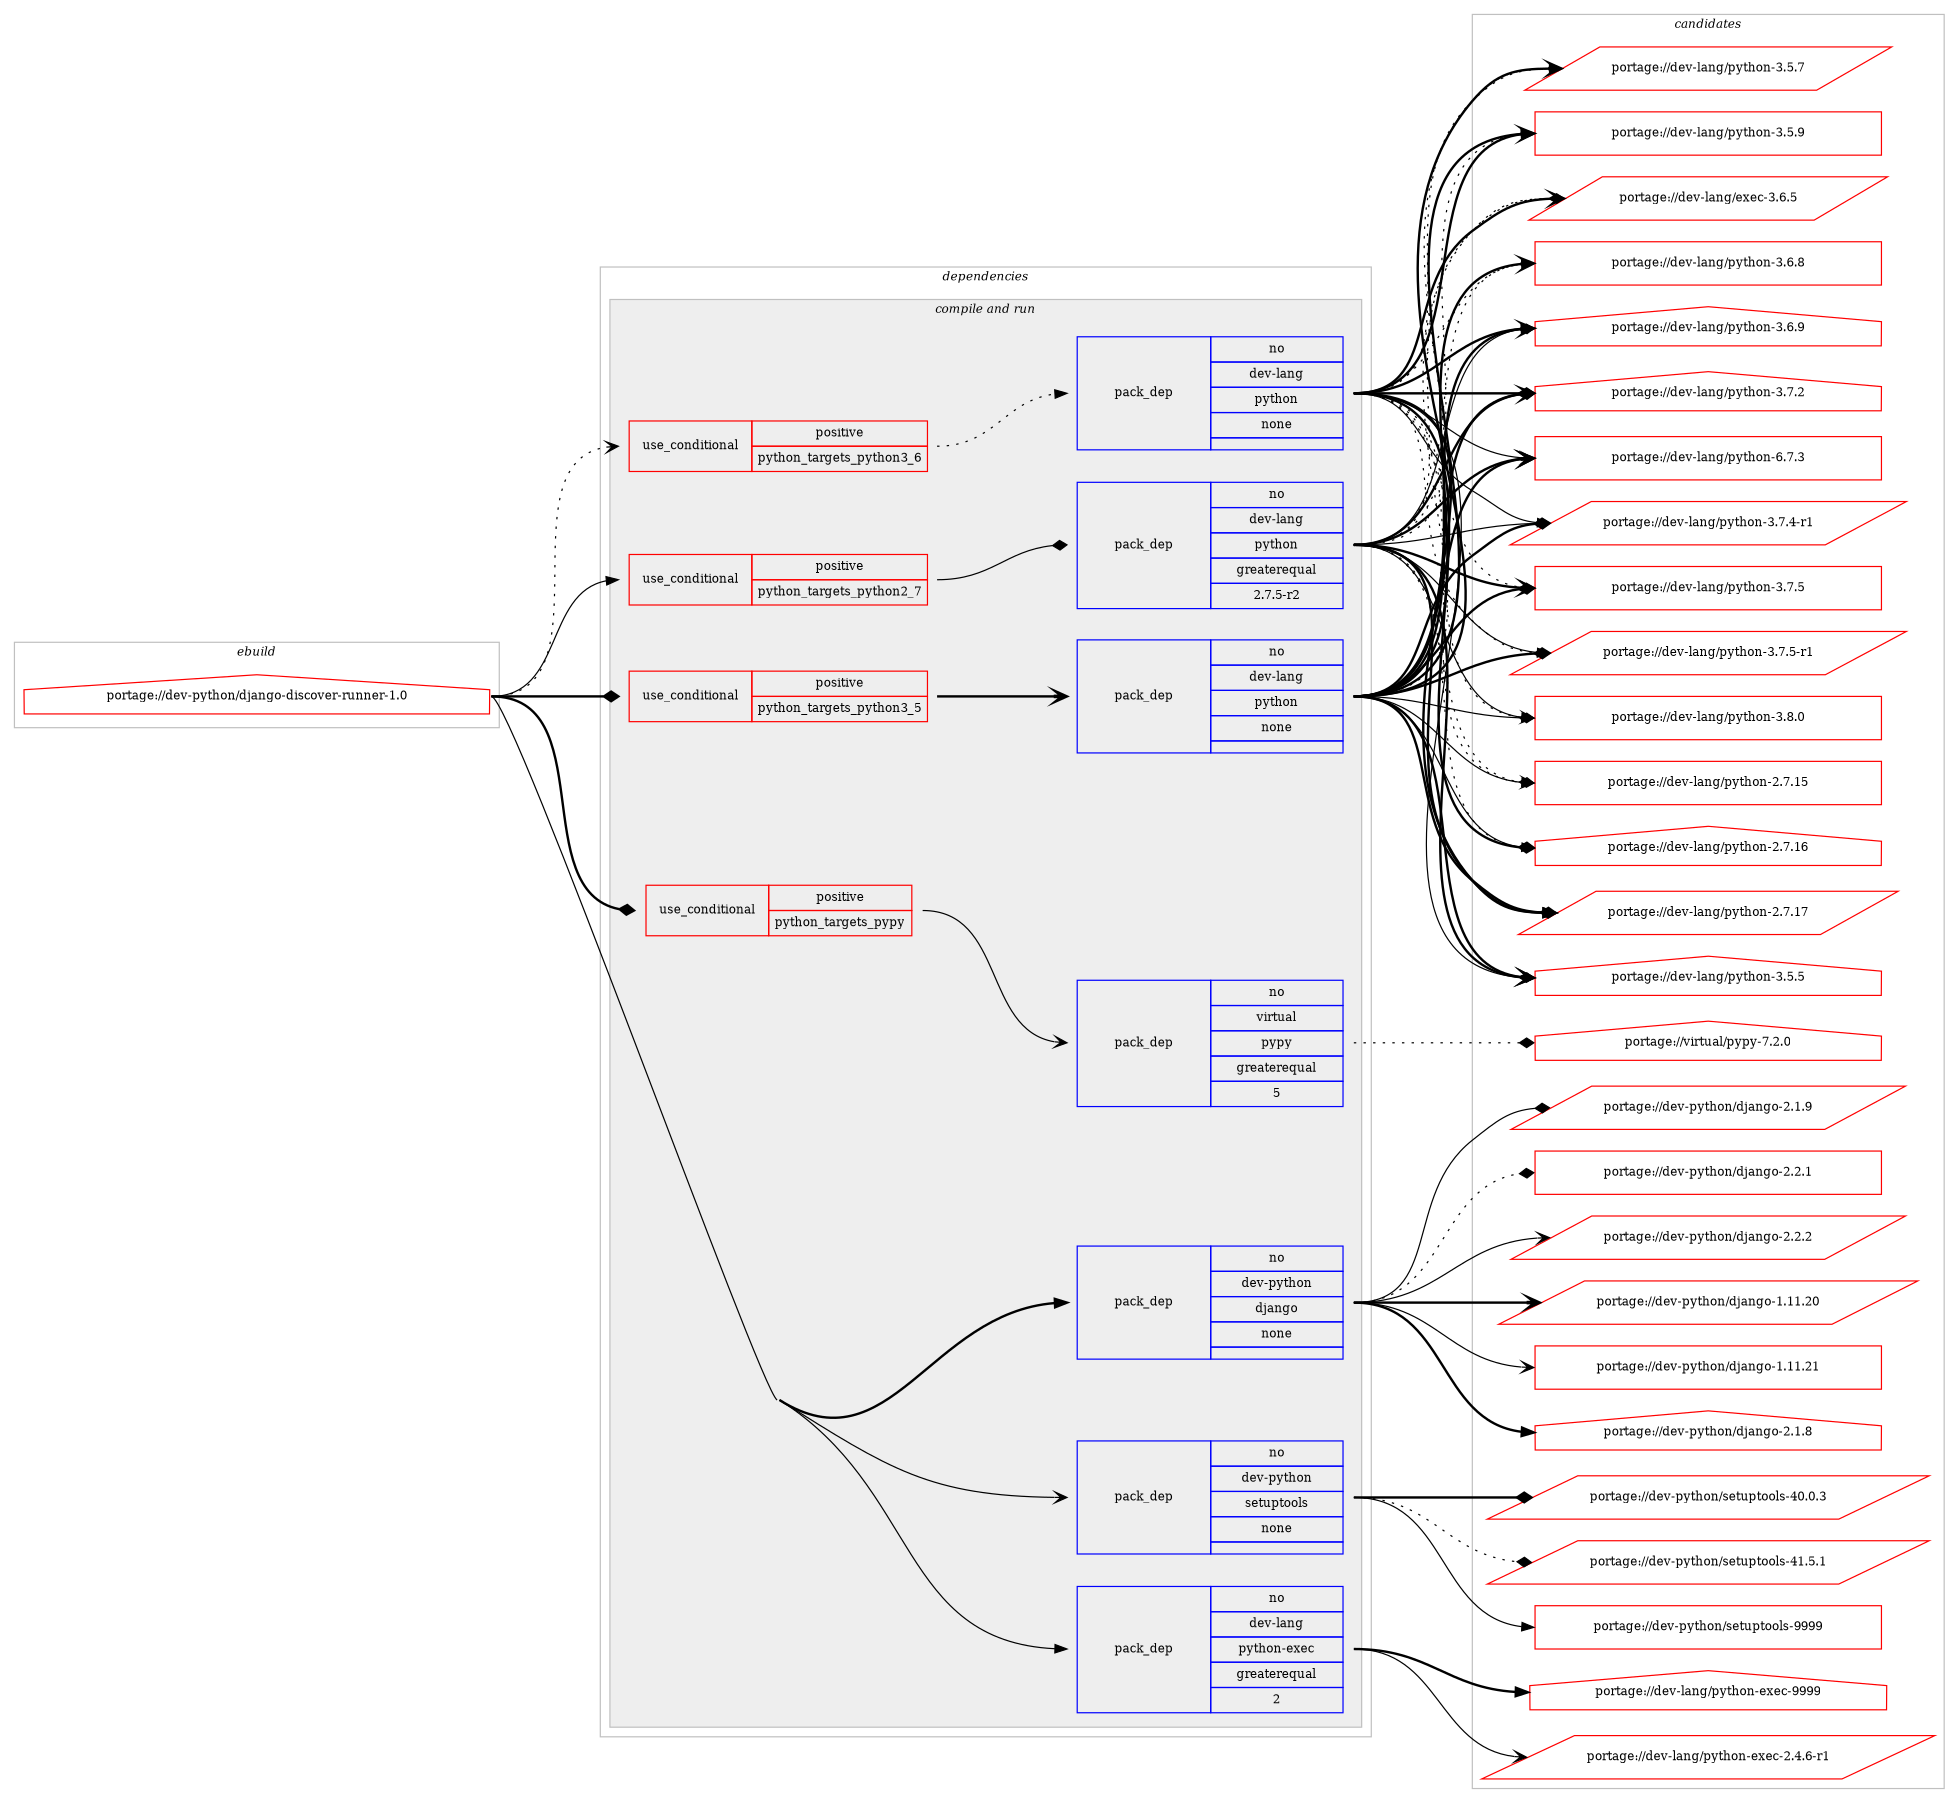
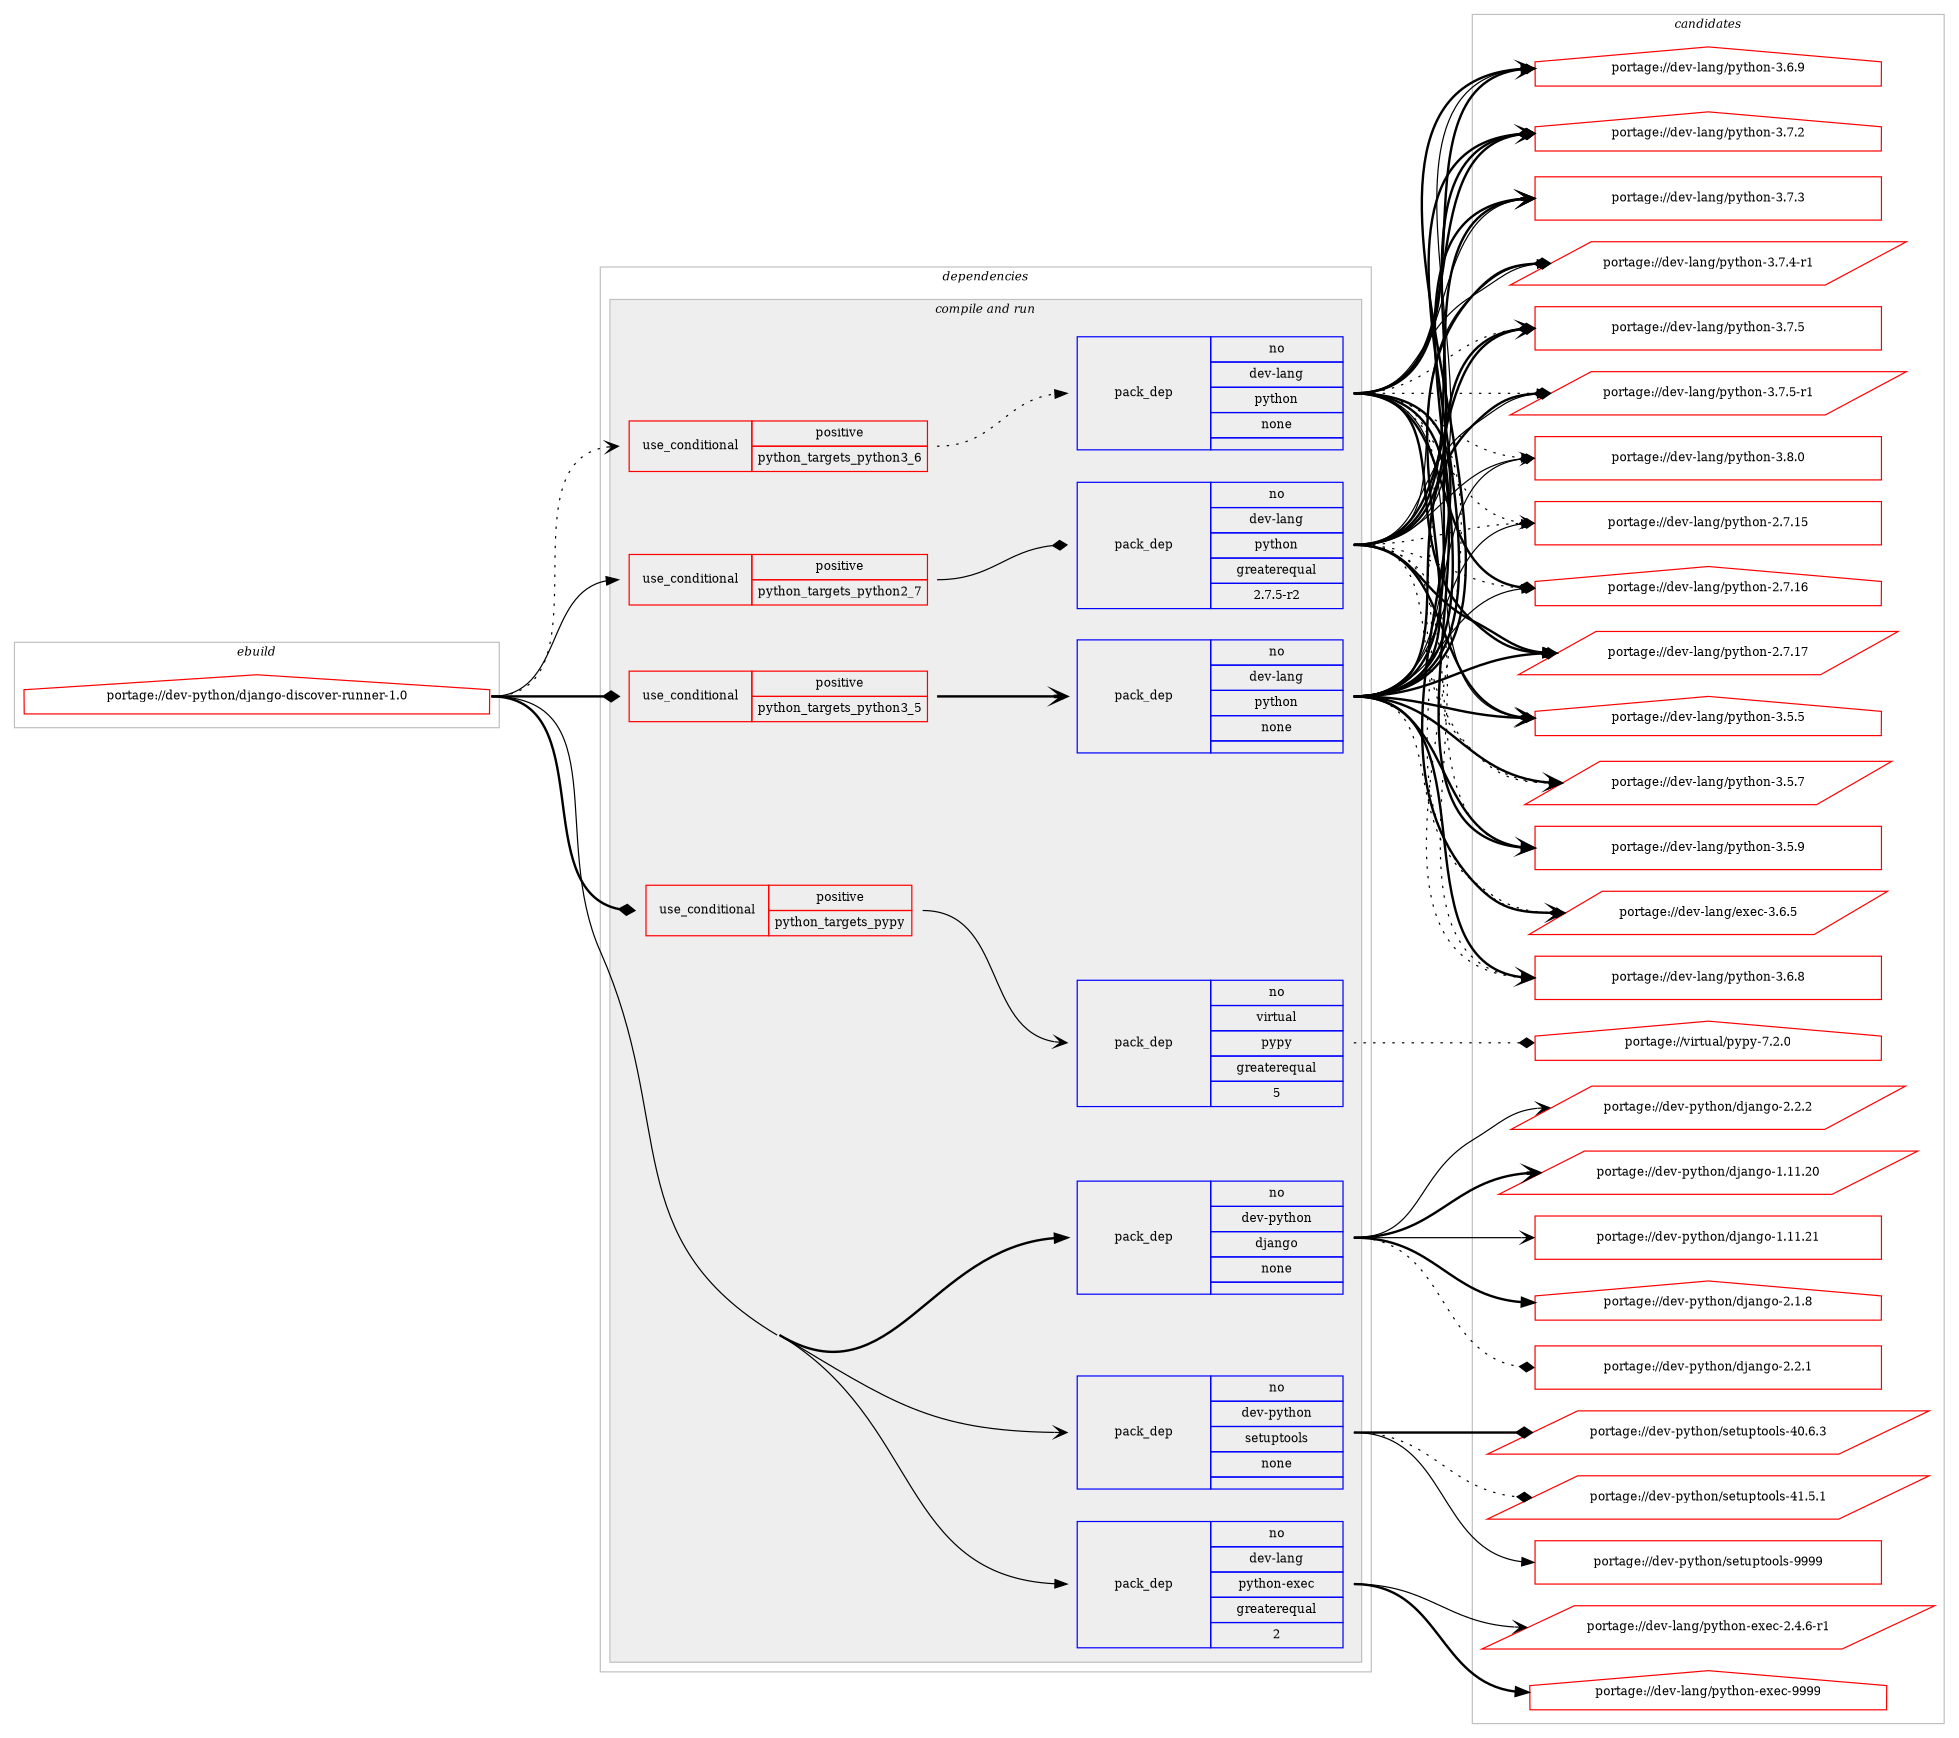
node "portage://dev-lang/python-6.7.3": label "portage://dev-lang/python-6.7.3" -> "portage://dev-lang/python-3.7.3"
node "portage://dev-python/django-2.1.9": removed
node "portage://dev-python/setuptools-40.0.3": label "portage://dev-python/setuptools-40.0.3" -> "portage://dev-python/setuptools-40.6.3"
